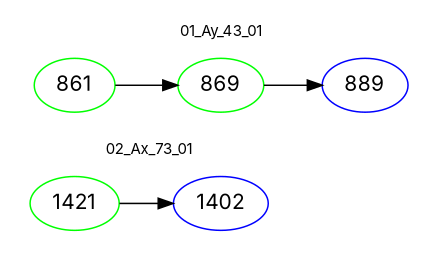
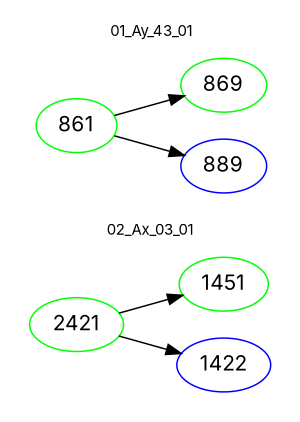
edge "869" -> "889": now "861" -> "889"
cluster "02_Ax_73_01": label "02_Ax_73_01" -> "02_Ax_03_01"
node "1421": label "1421" -> "2421"
node "1402": label "1402" -> "1422"
node "1451": added
